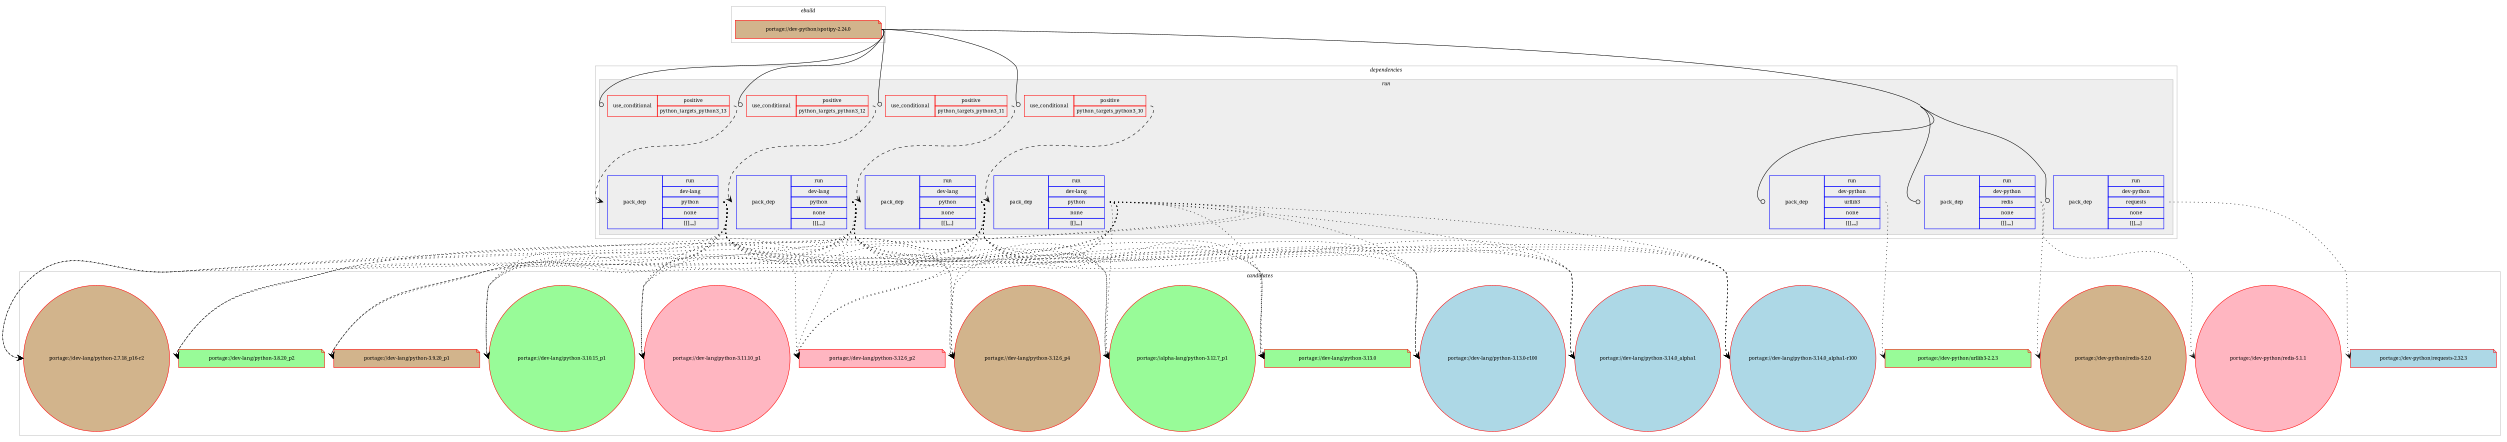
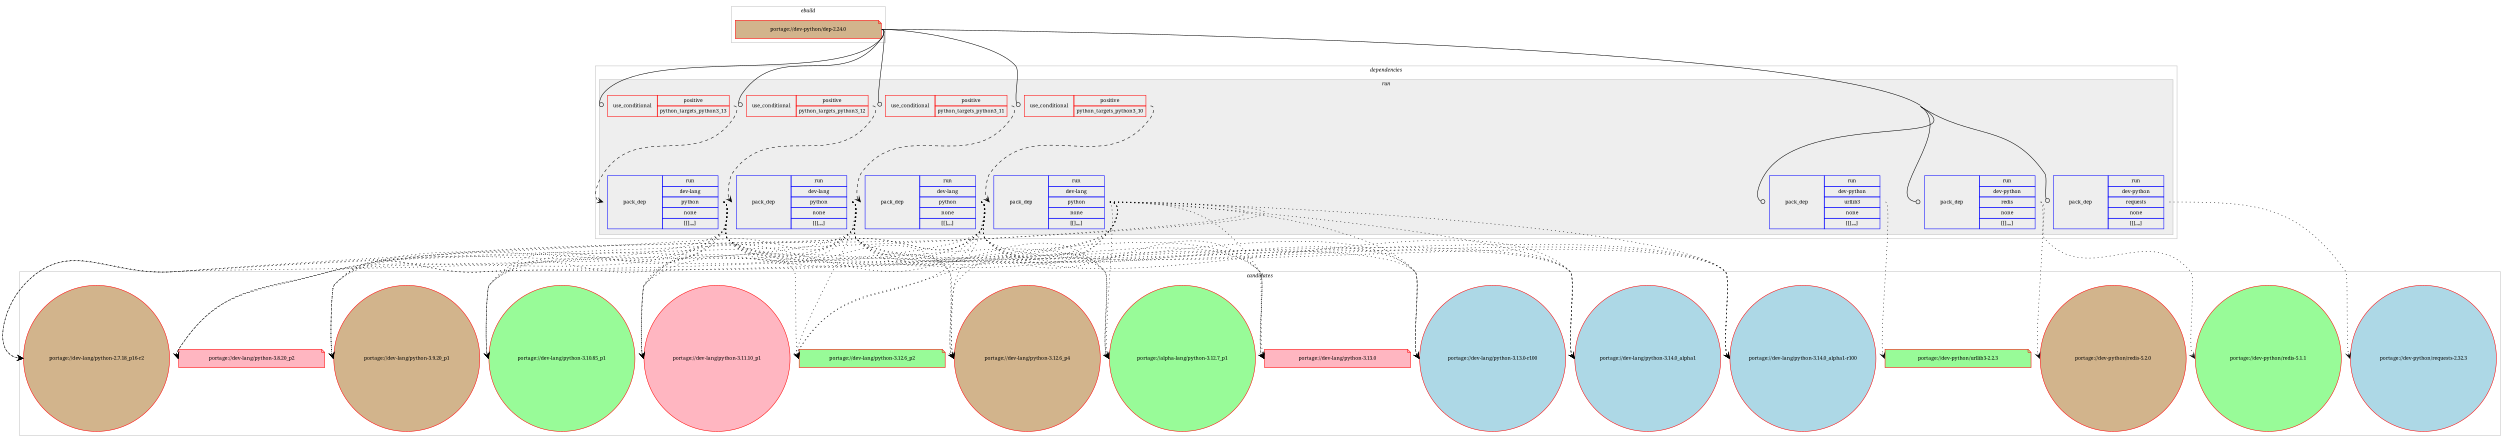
node "portage://dev-python/spotipy-2.24.0": label "portage://dev-python/spotipy-2.24.0" -> "portage://dev-python/dep-2.24.0"
node "portage://dev-lang/python-3.8.20_p2": fillcolor palegreen -> lightpink
node "portage://dev-lang/python-3.9.20_p1": shape note -> circle
node "portage://dev-lang/python-3.10.15_p1": label "portage://dev-lang/python-3.10.15_p1" -> "portage://dev-lang/python-3.10.85_p1"
node "portage://dev-lang/python-3.12.6_p2": fillcolor lightpink -> palegreen
node "portage://dev-lang/python-3.13.0": fillcolor palegreen -> lightpink
node "portage://dev-python/redis-5.1.1": fillcolor lightpink -> palegreen
node "portage://dev-python/requests-2.32.3": shape note -> circle
